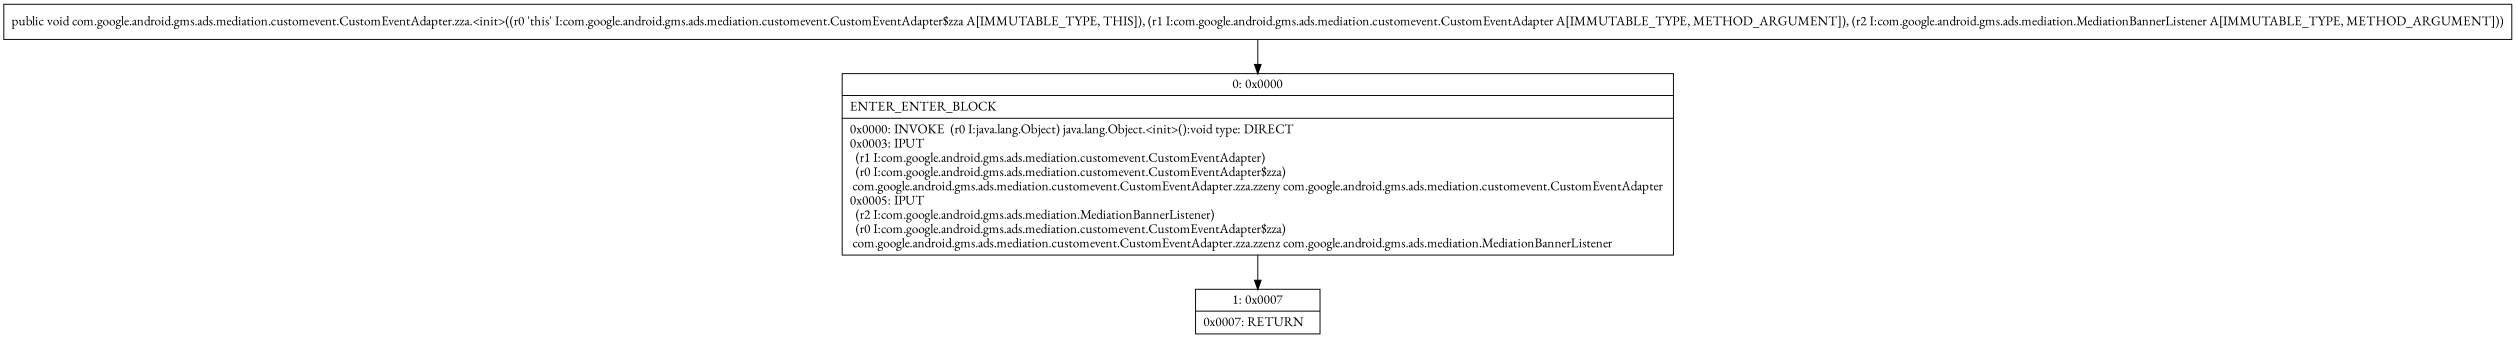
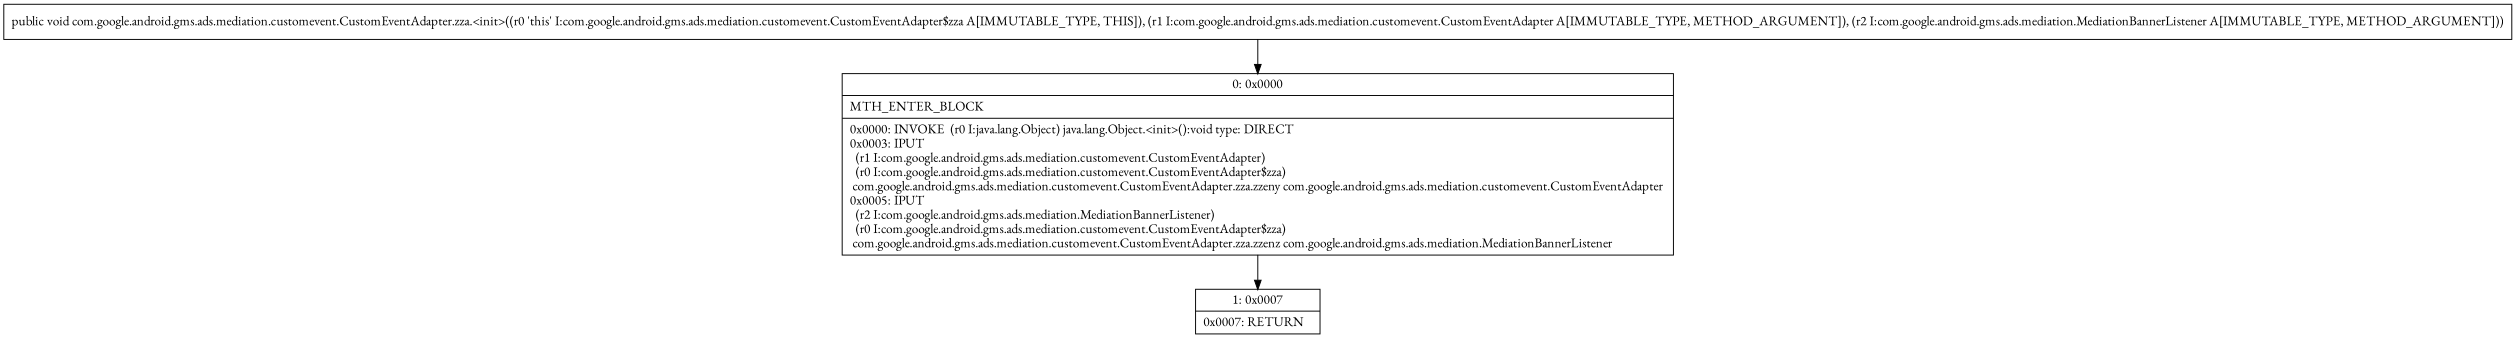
node "0: 0x0000": text "ENTER_ENTER_BLOCK" -> "MTH_ENTER_BLOCK"
